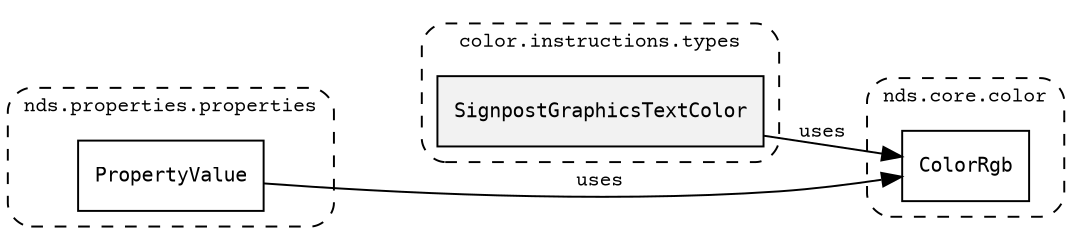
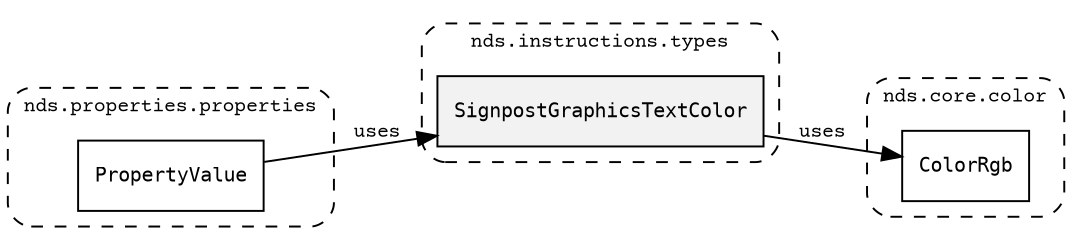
cluster "color.instructions.types": label "color.instructions.types" -> "nds.instructions.types"
edge "PropertyValue" -> "ColorRgb": now "PropertyValue" -> "SignpostGraphicsTextColor"
